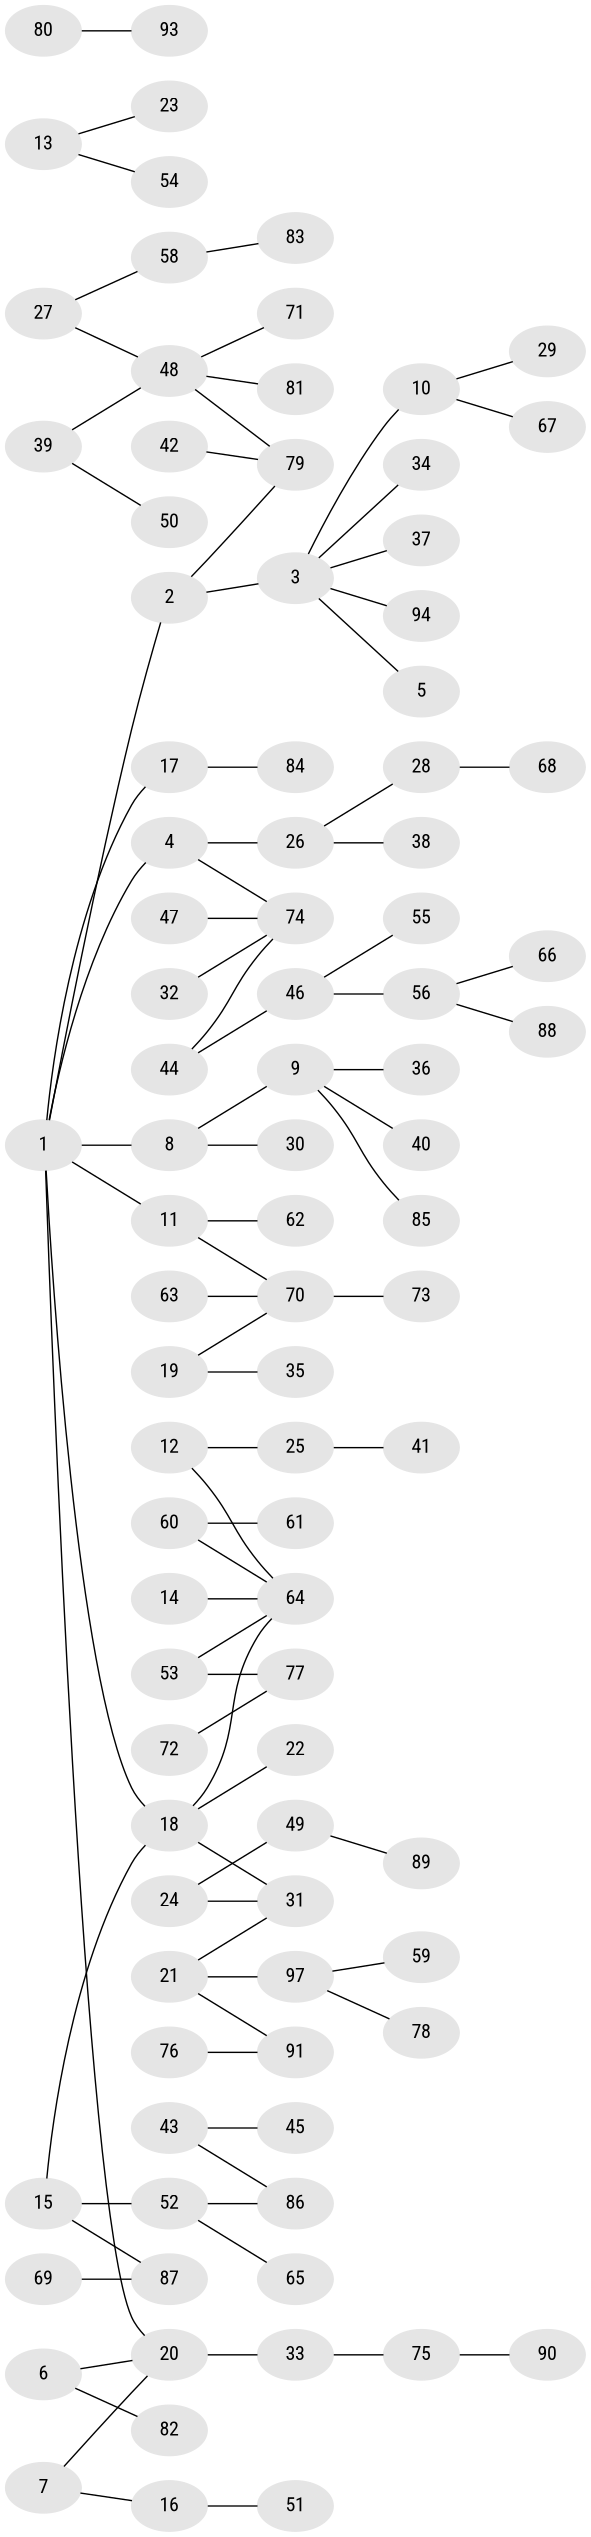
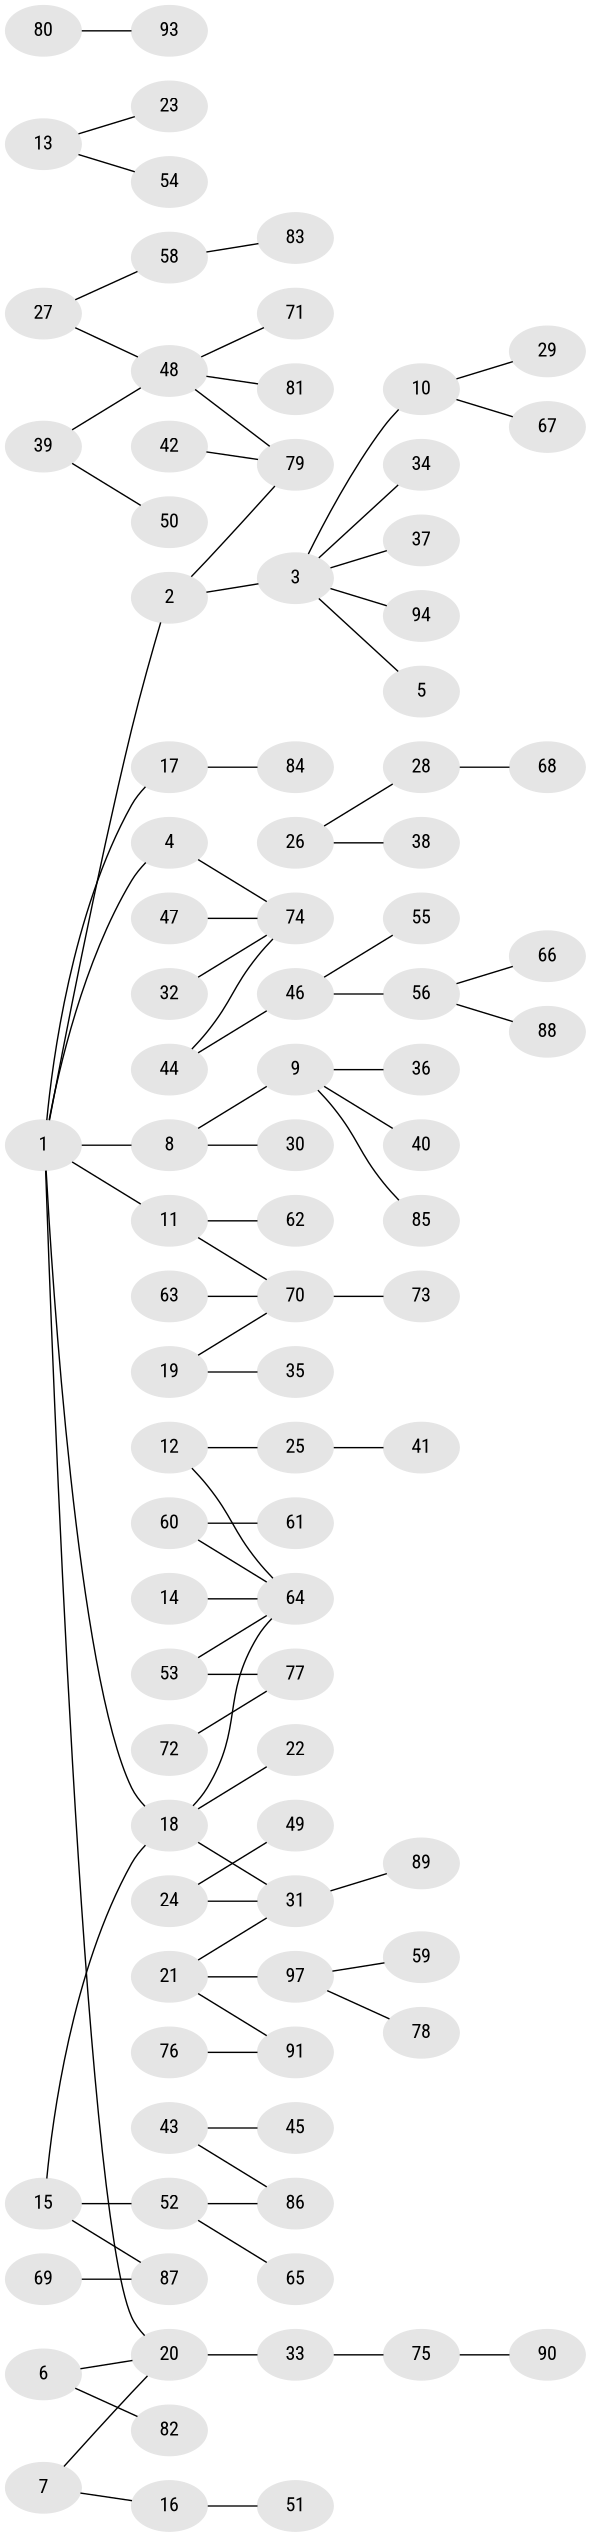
edge "4" -- "26": removed
edge "49" -- "89": now "31" -- "89"
